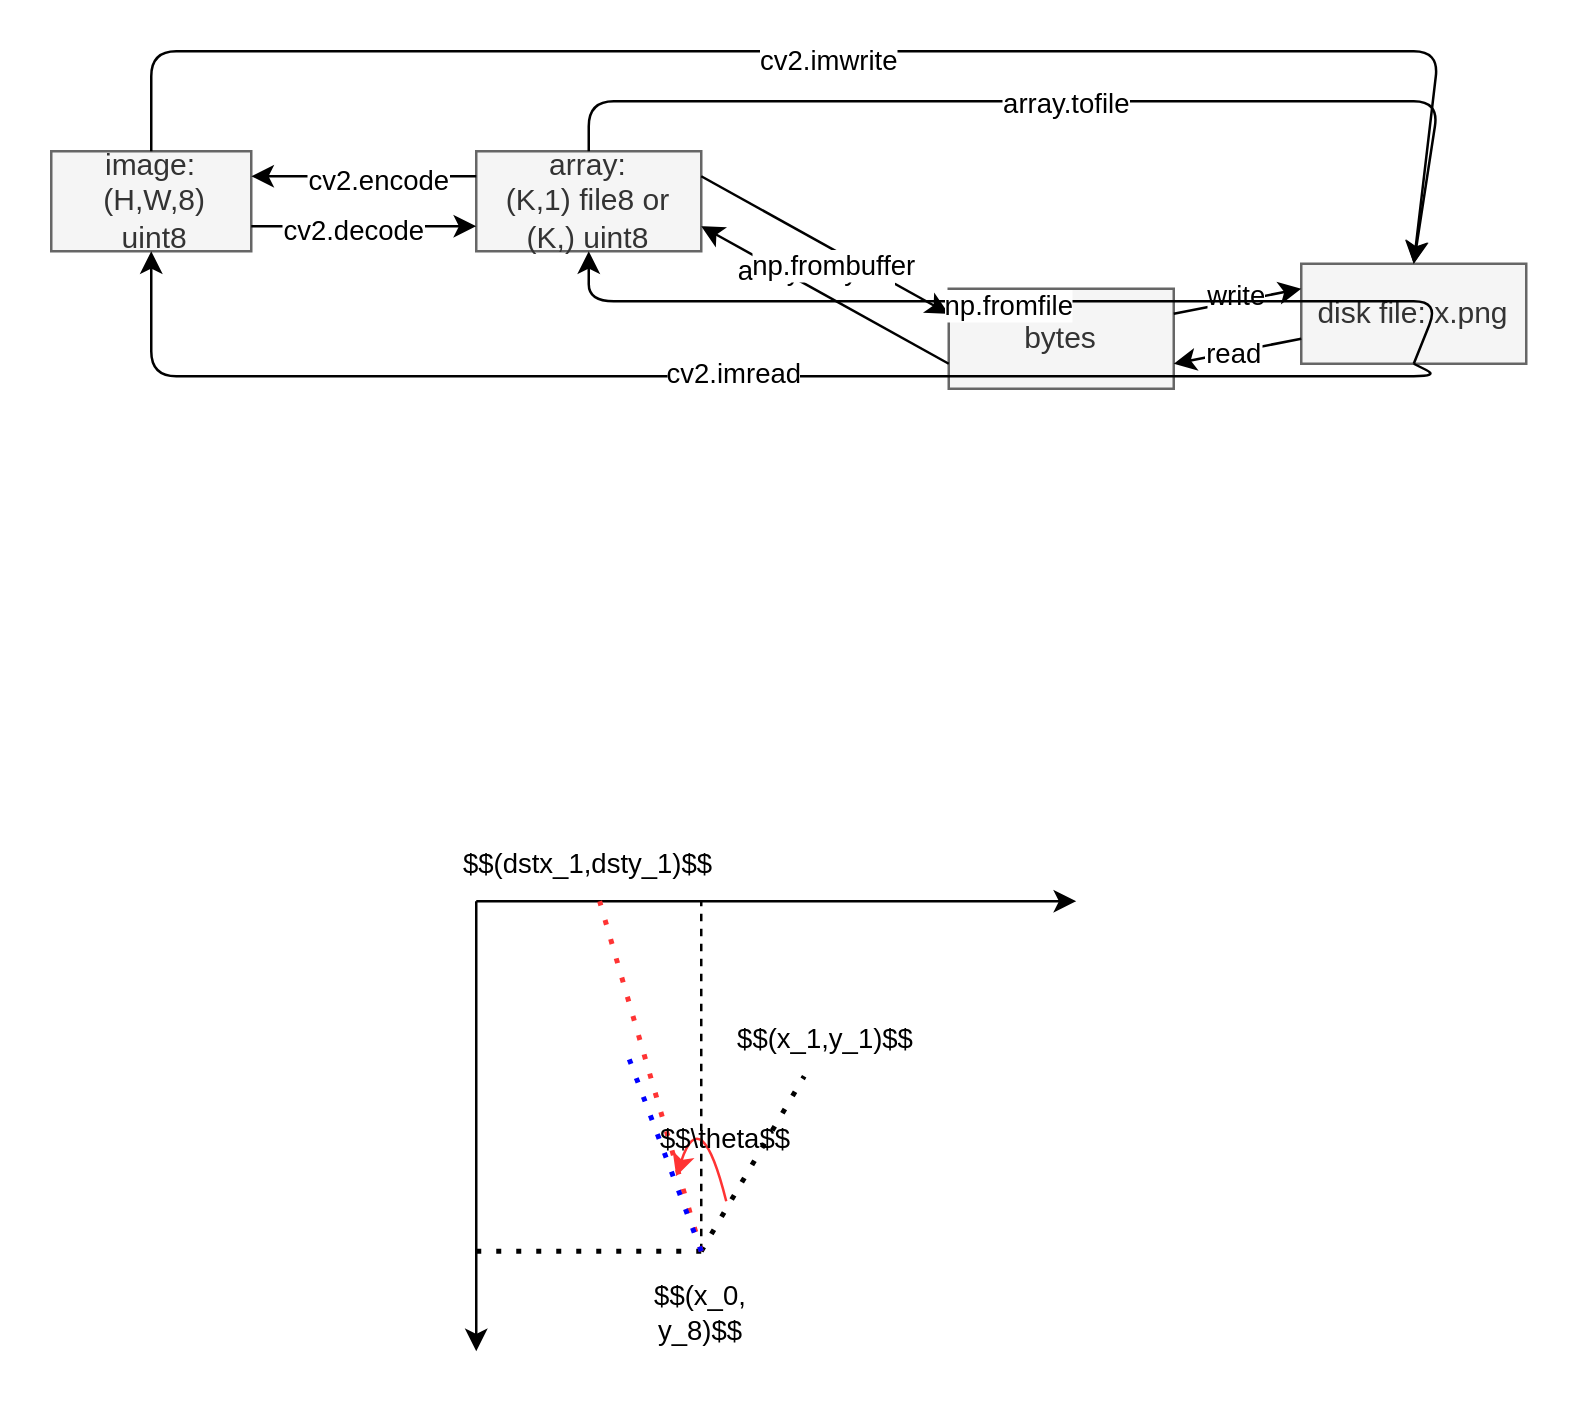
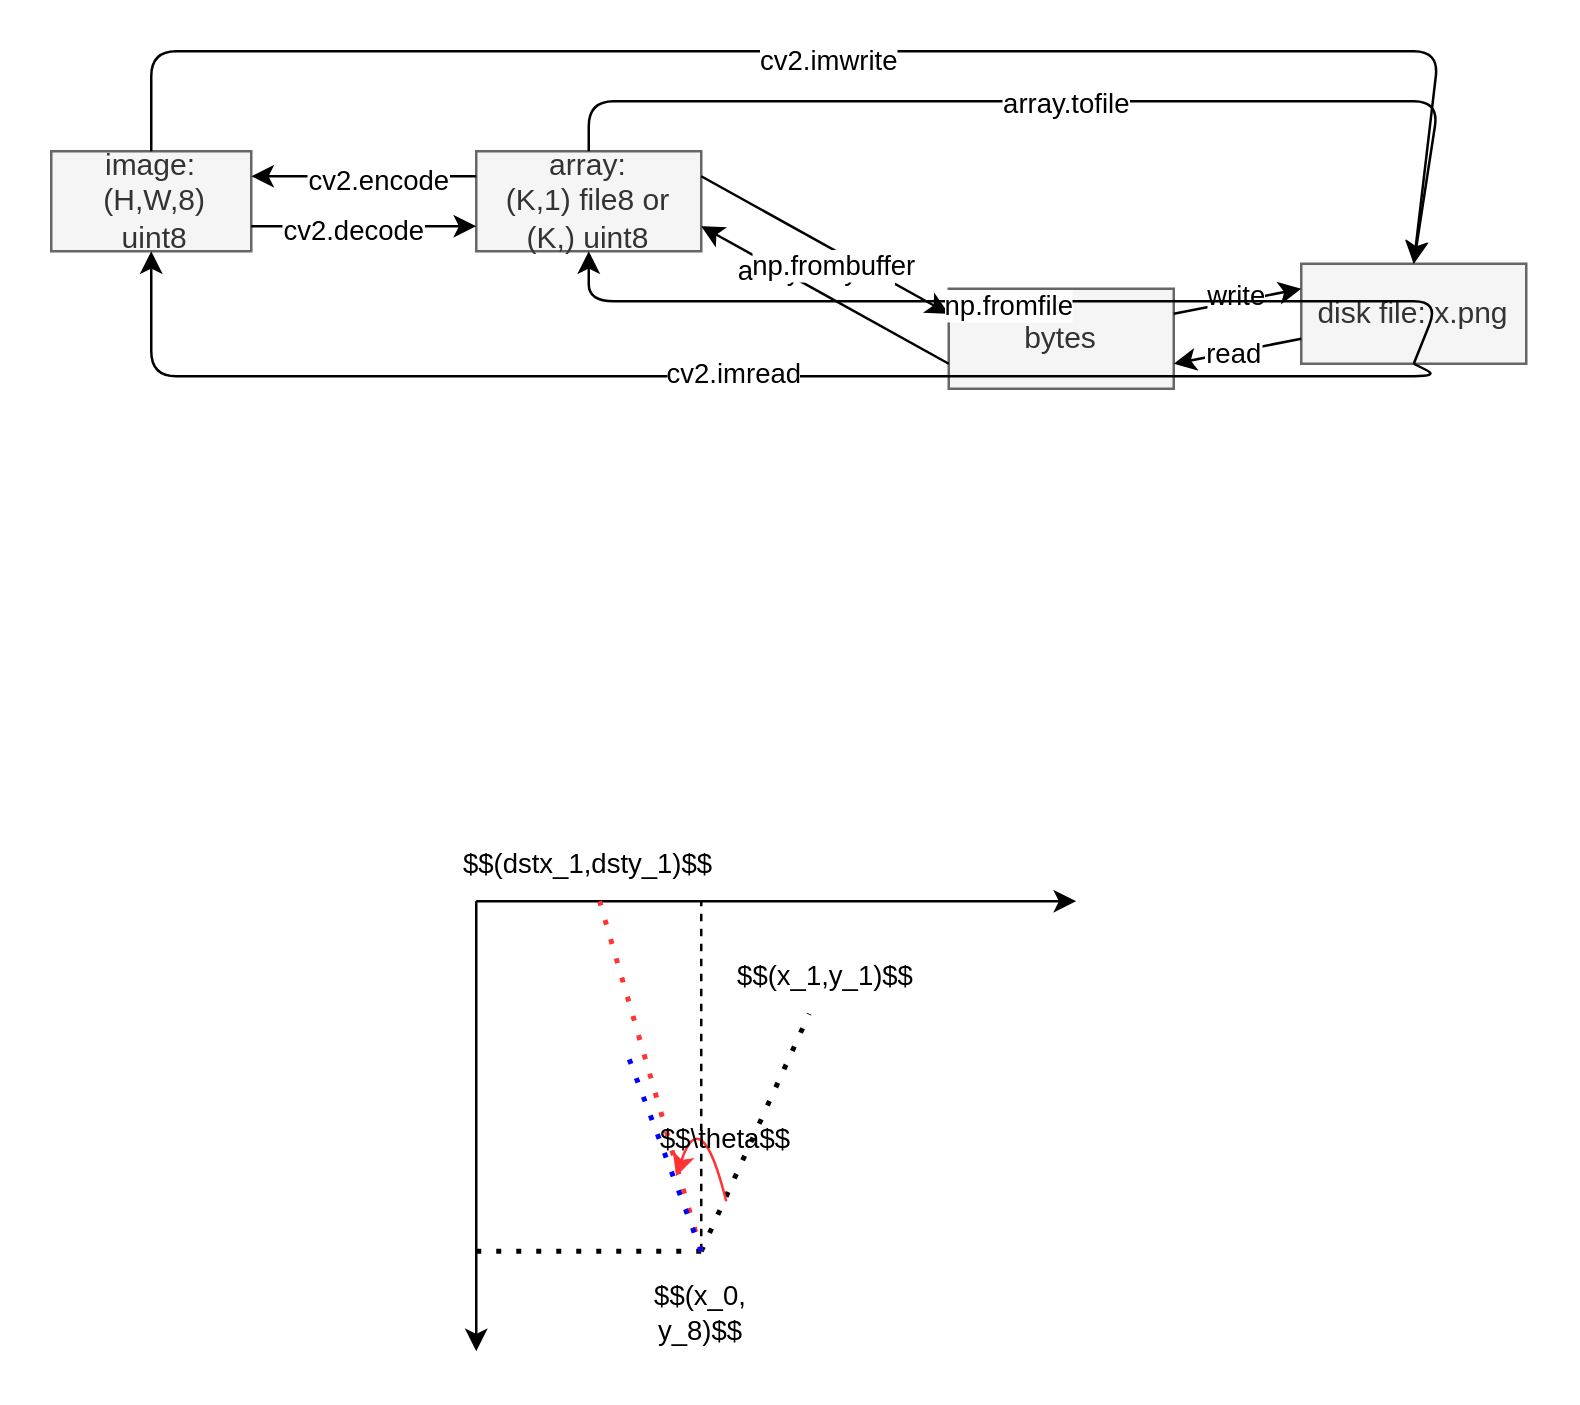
node "$$(x_1,y_1)$$": moved (826, 1039) -> (826, 976)
